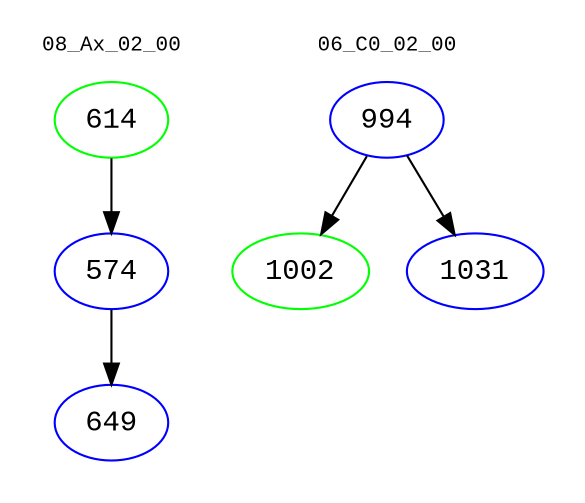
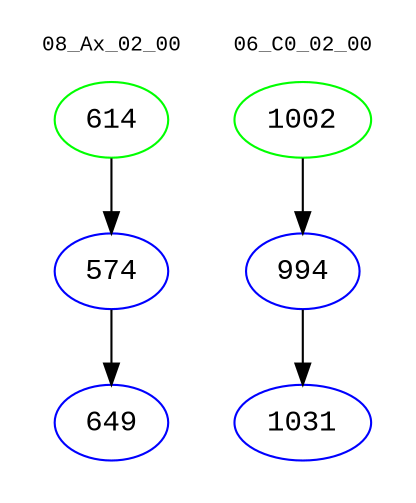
edge "994" -> "1002": reversed
